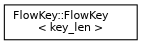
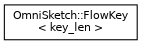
node "FlowKey::FlowKey < key_len >": label "FlowKey::FlowKey < key_len >" -> "OmniSketch::FlowKey < key_len >"
